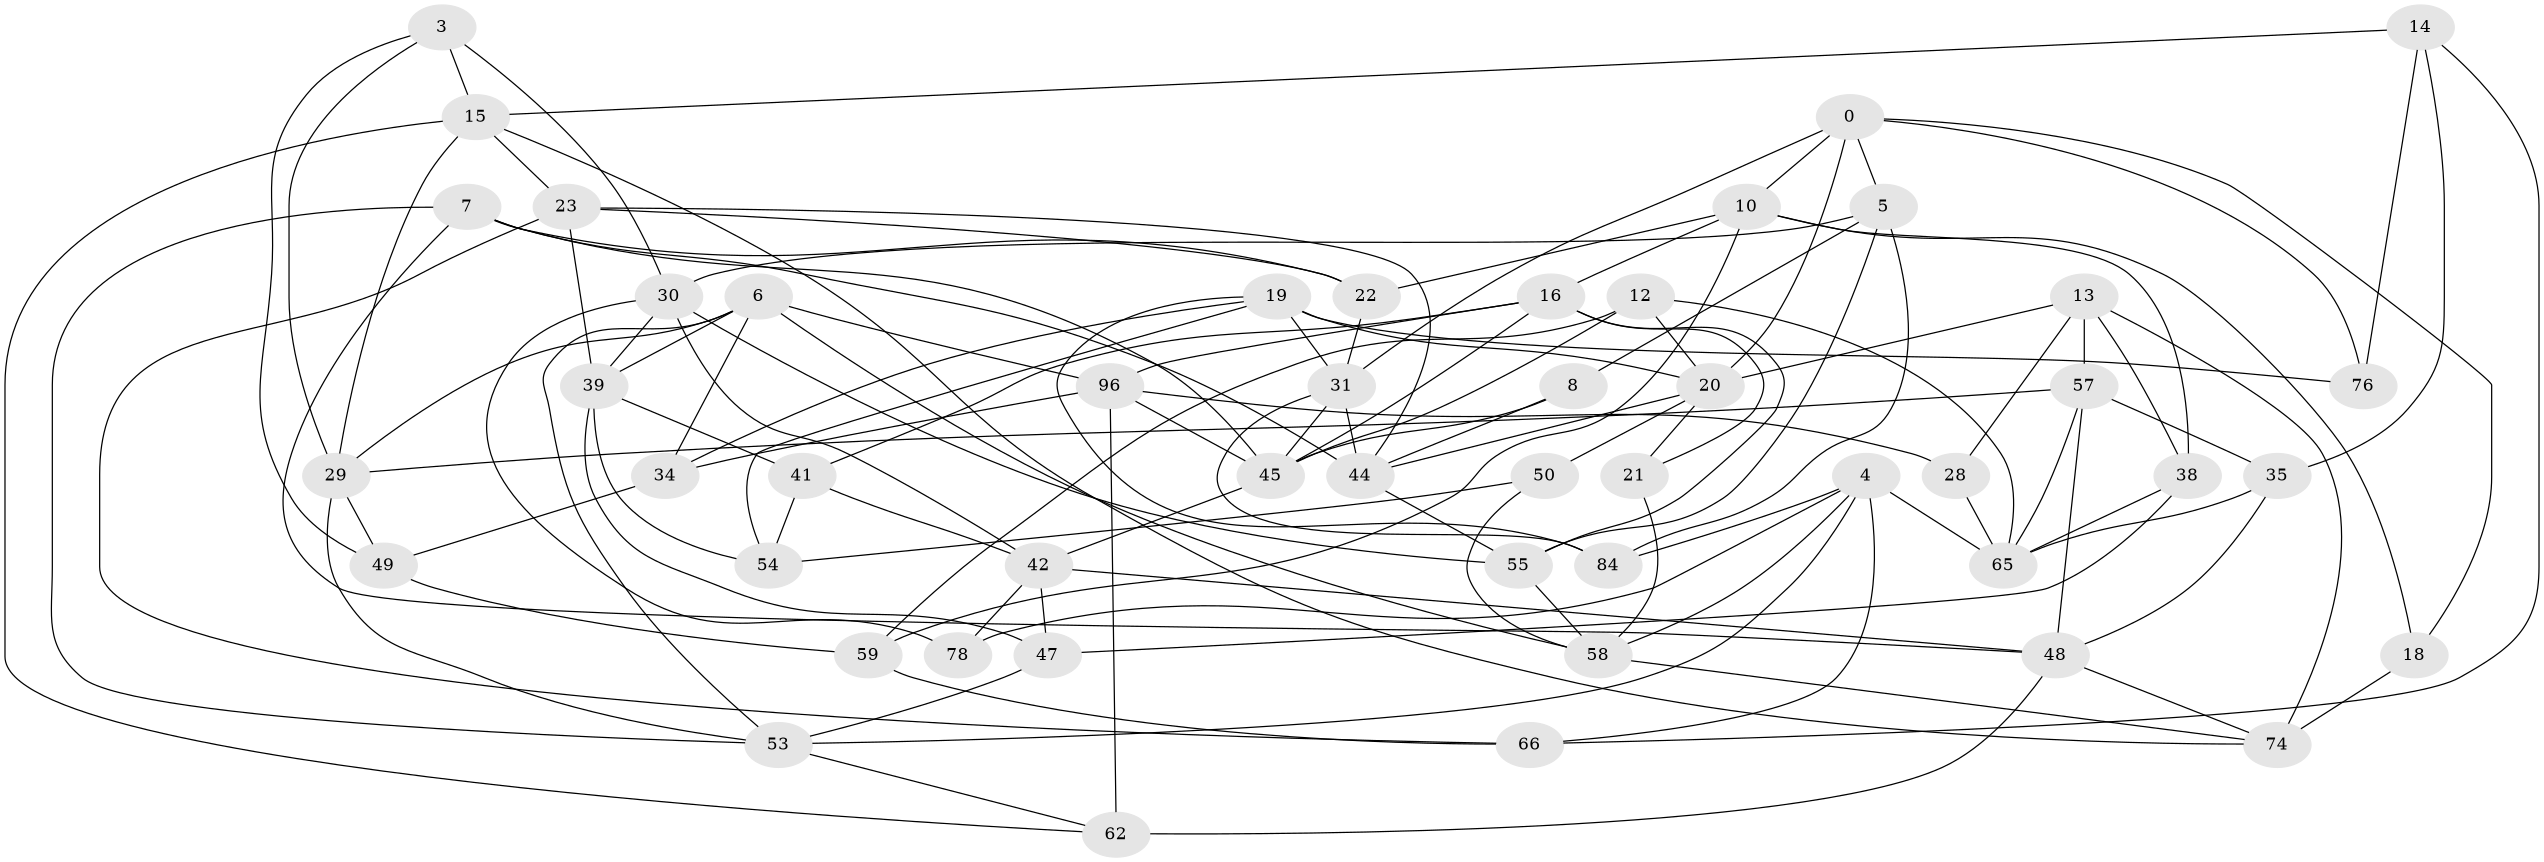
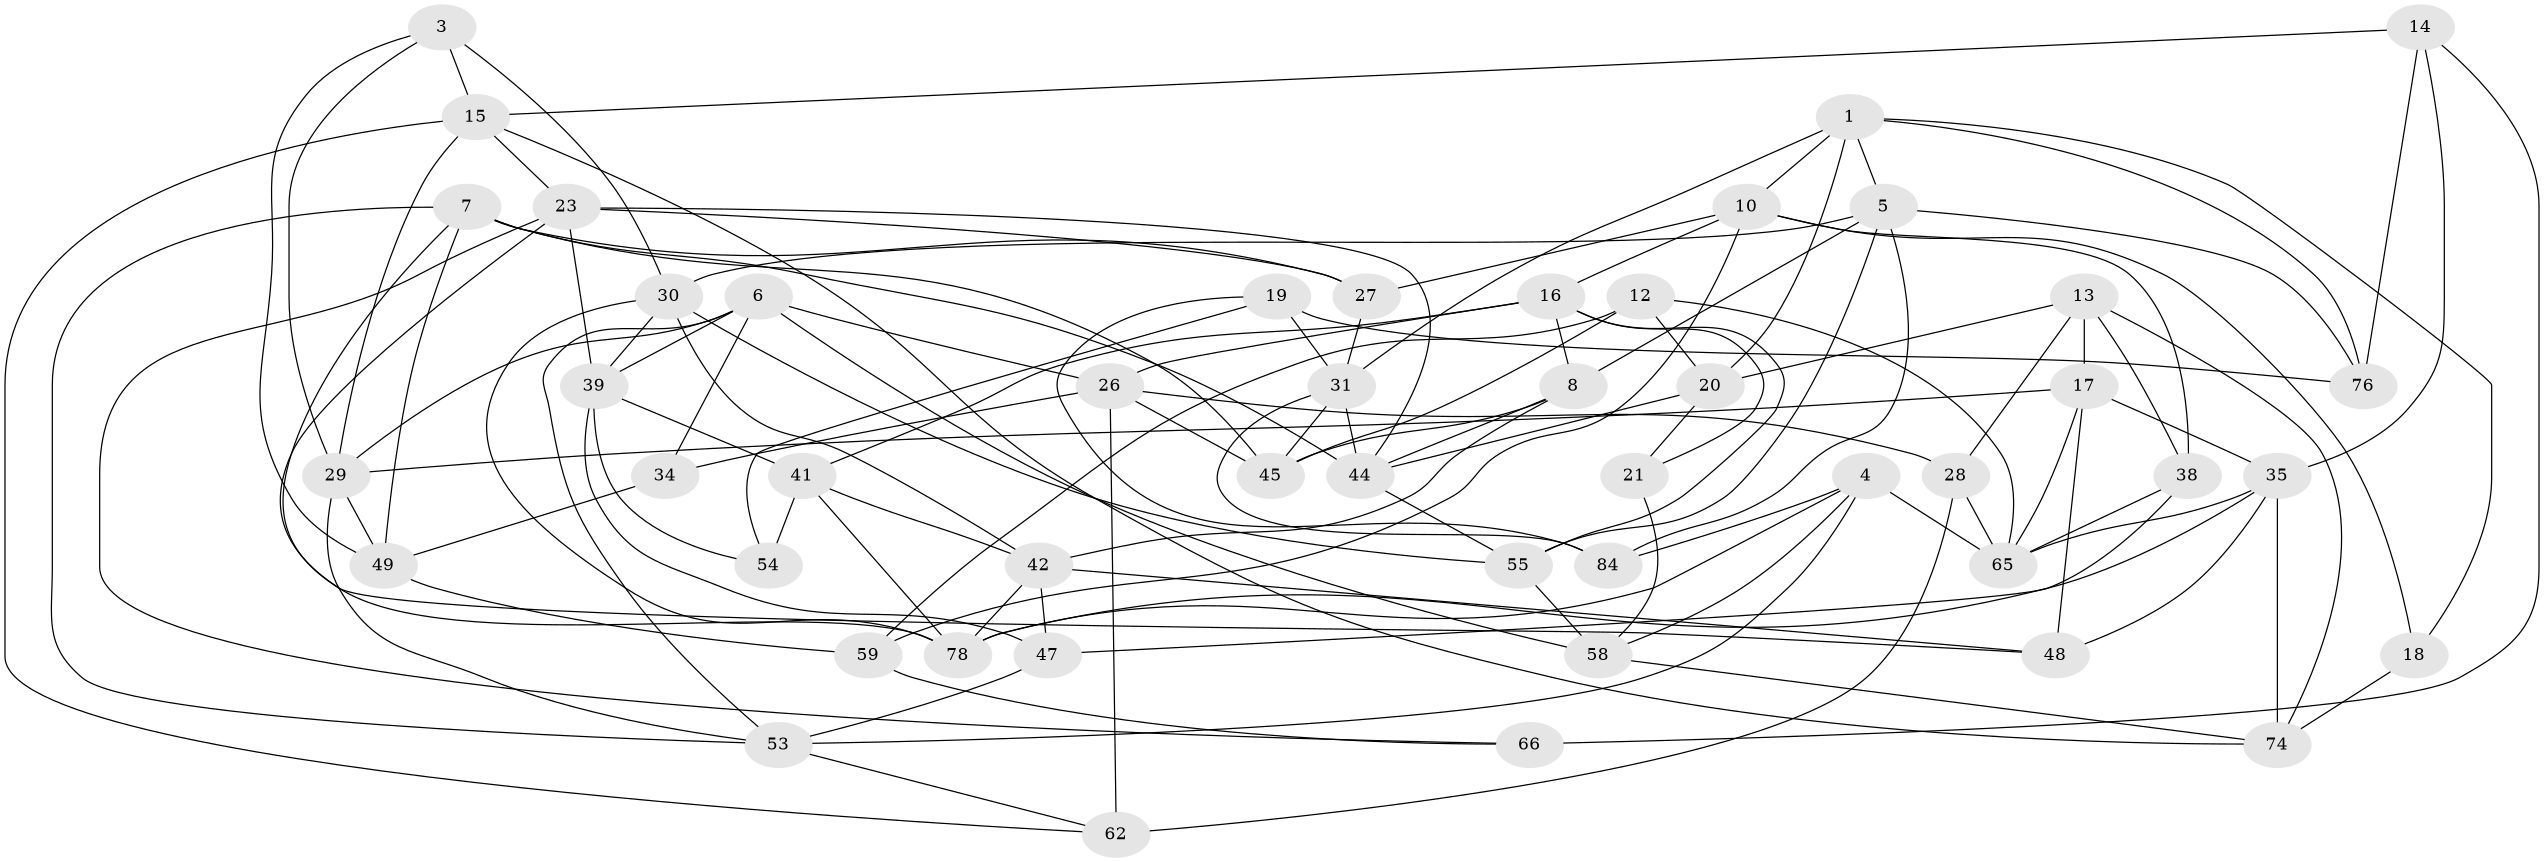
node "0": label "0" -> "1"
edge "5" -- "76": added
node "22": label "22" -> "27"
edge "19" -- "20": removed
edge "19" -- "34": removed
edge "7" -- "49": added
edge "16" -- "45": now "16" -- "8"
node "96": label "96" -> "26"
node "57": label "57" -> "17"
node "50": removed
edge "45" -- "42": now "8" -- "42"
edge "41" -- "78": added
edge "23" -- "78": added
edge "35" -- "78": added
edge "48" -- "74": now "35" -- "74"
edge "4" -- "66": removed
edge "48" -- "62": now "28" -- "62"
